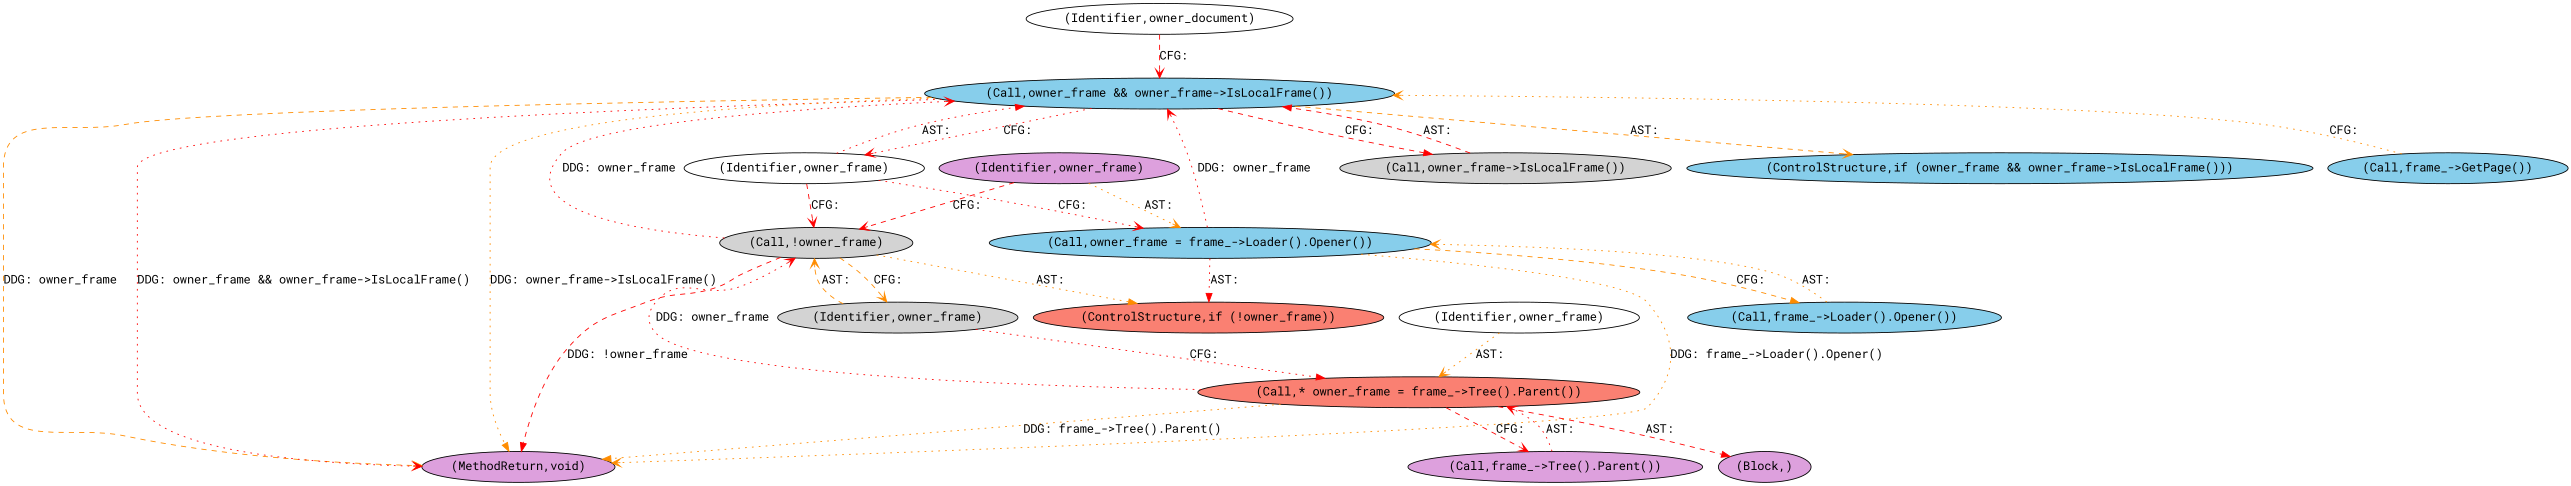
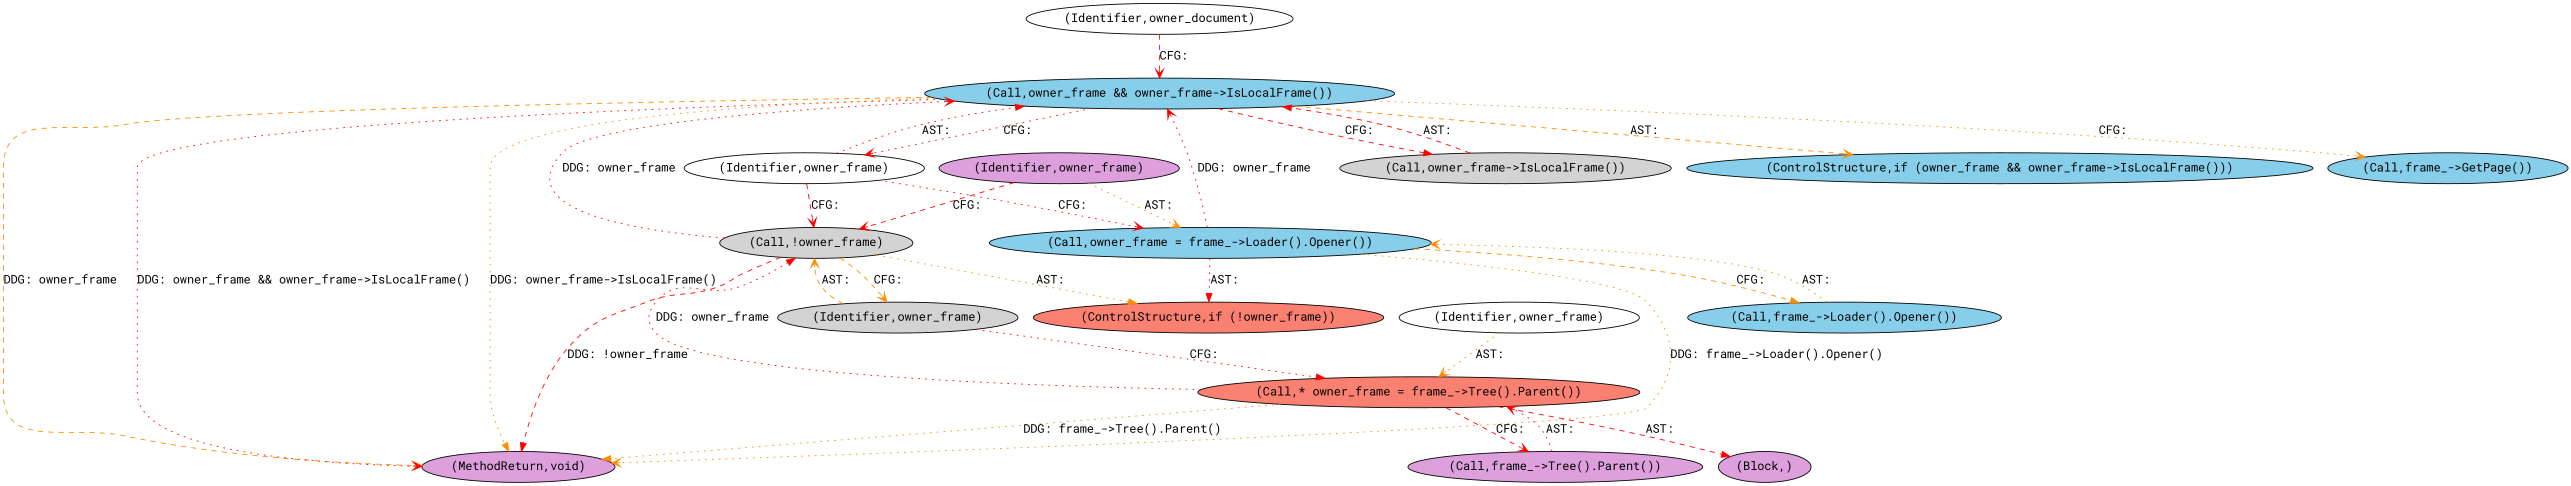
edge "(Call,frame_->GetPage())" -> "(Call,owner_frame && owner_frame->IsLocalFrame())": reversed
edge "(Call,* owner_frame = frame_->Tree().Parent())" -> "(Call,!owner_frame)": arrowhead vee -> normal
